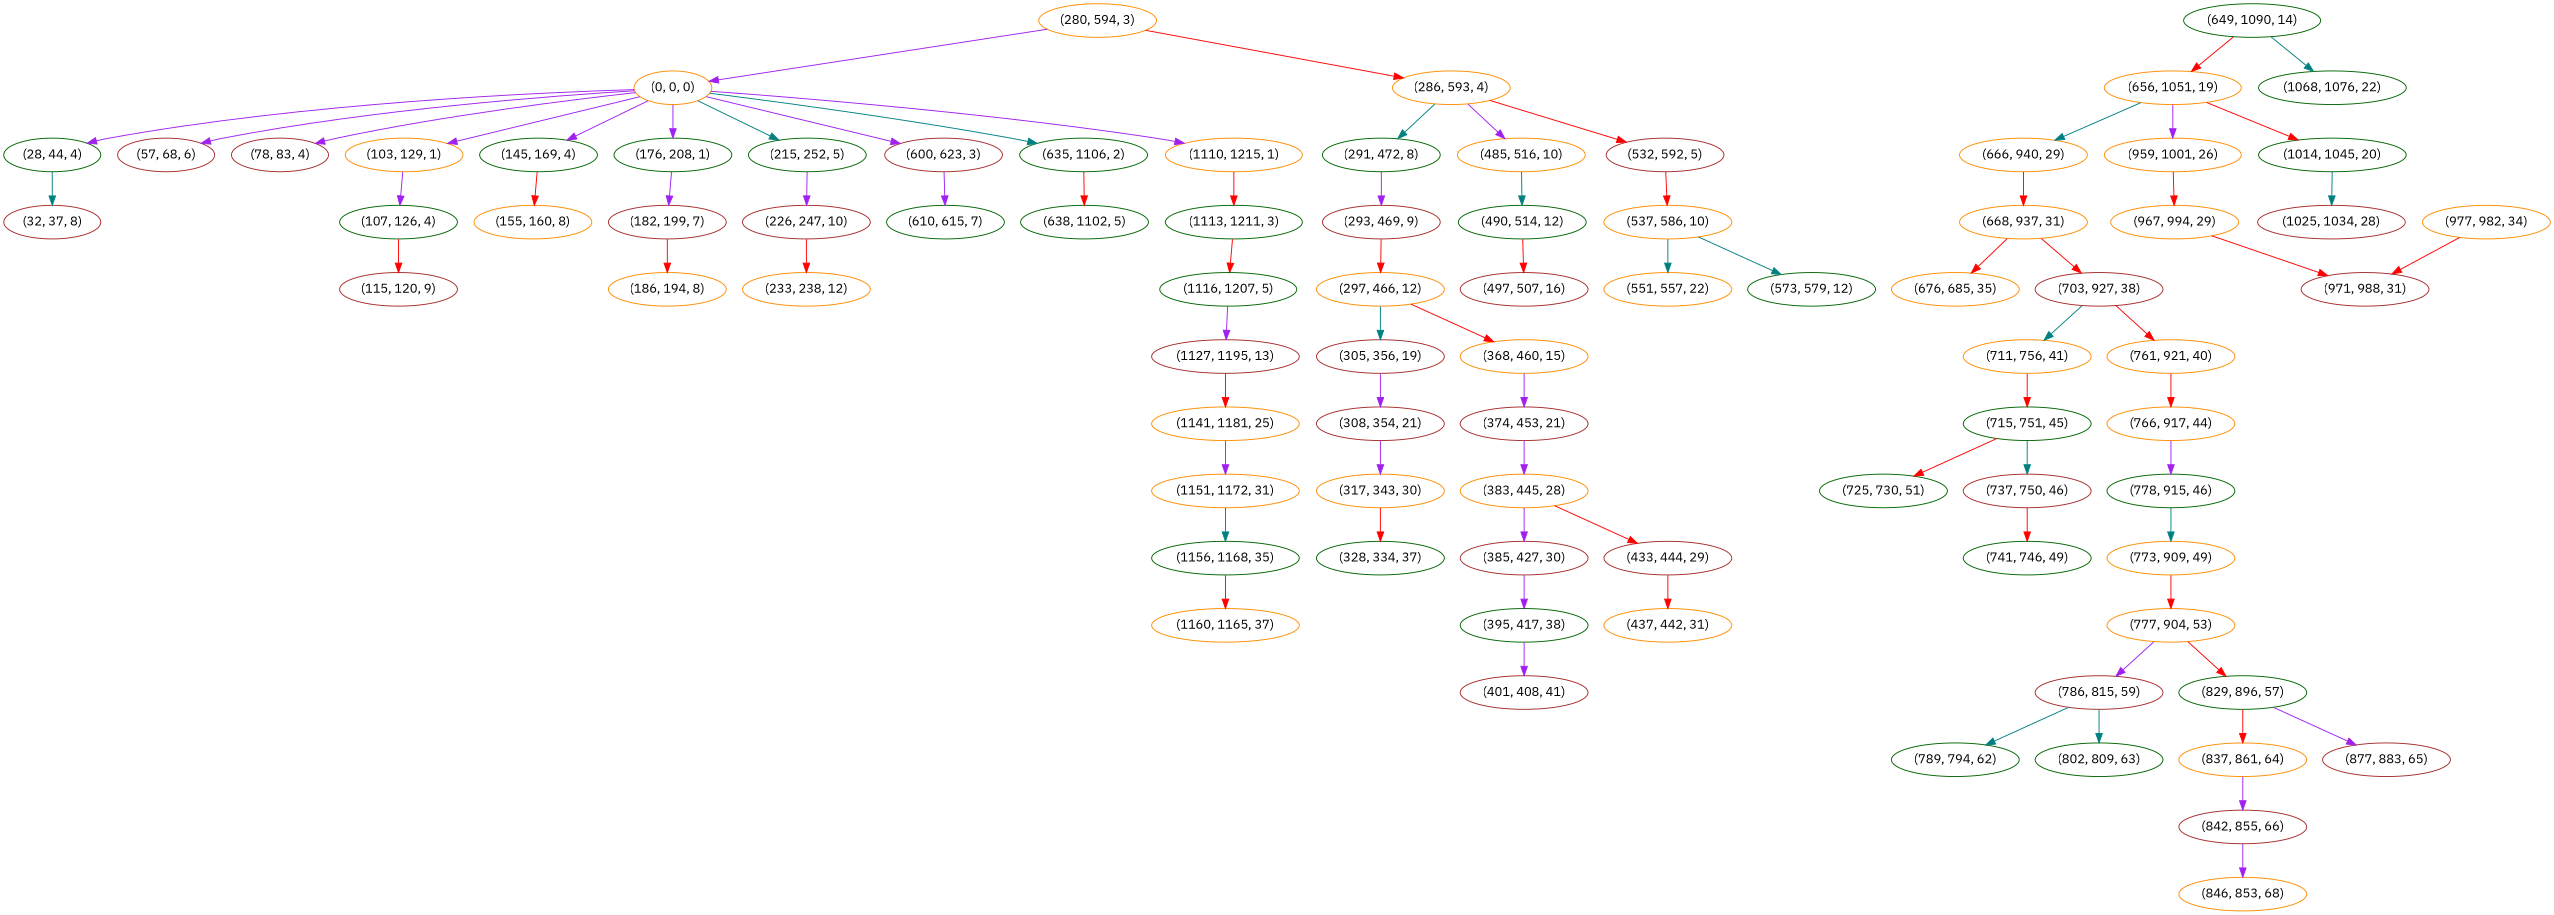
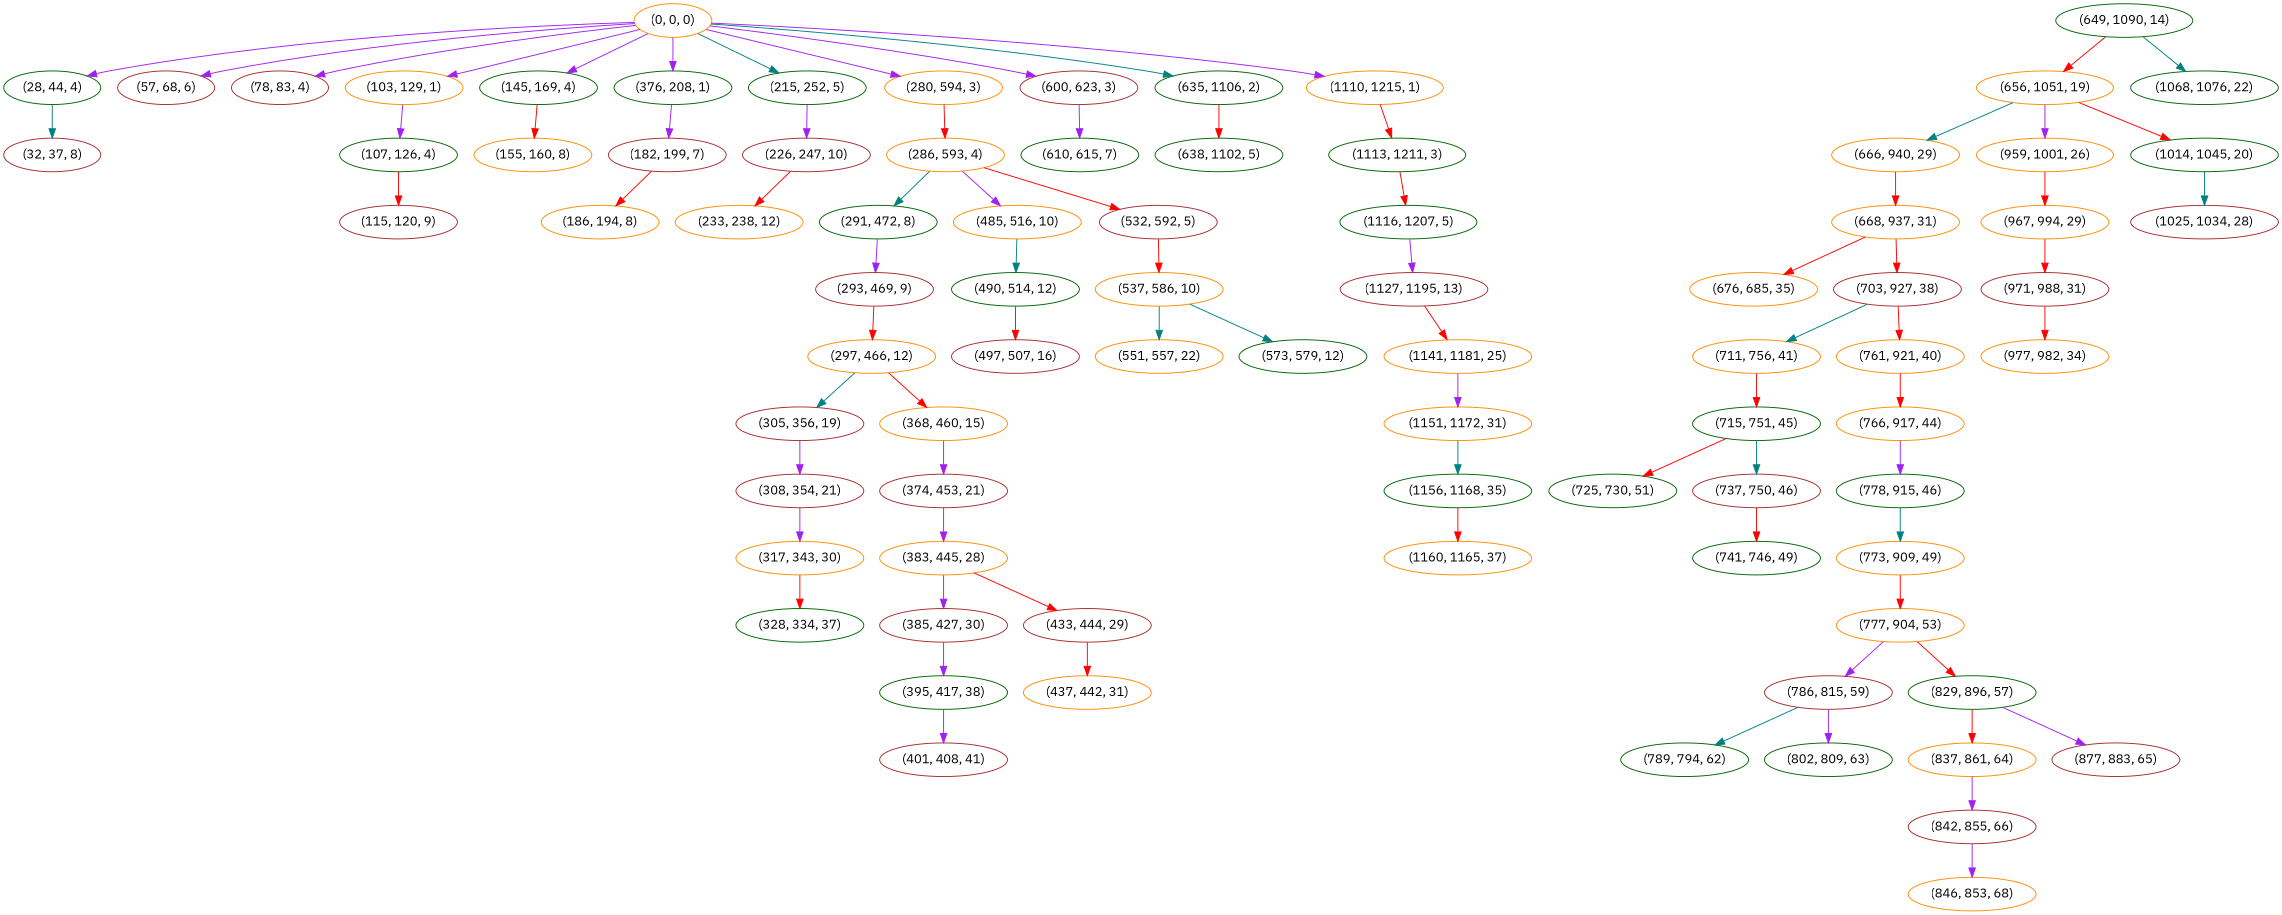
edge "(280, 594, 3)" -> "(0, 0, 0)": reversed
node "(176, 208, 1)": label "(176, 208, 1)" -> "(376, 208, 1)"
edge "(977, 982, 34)" -> "(971, 988, 31)": reversed
edge "(786, 815, 59)" -> "(802, 809, 63)": color teal -> purple
